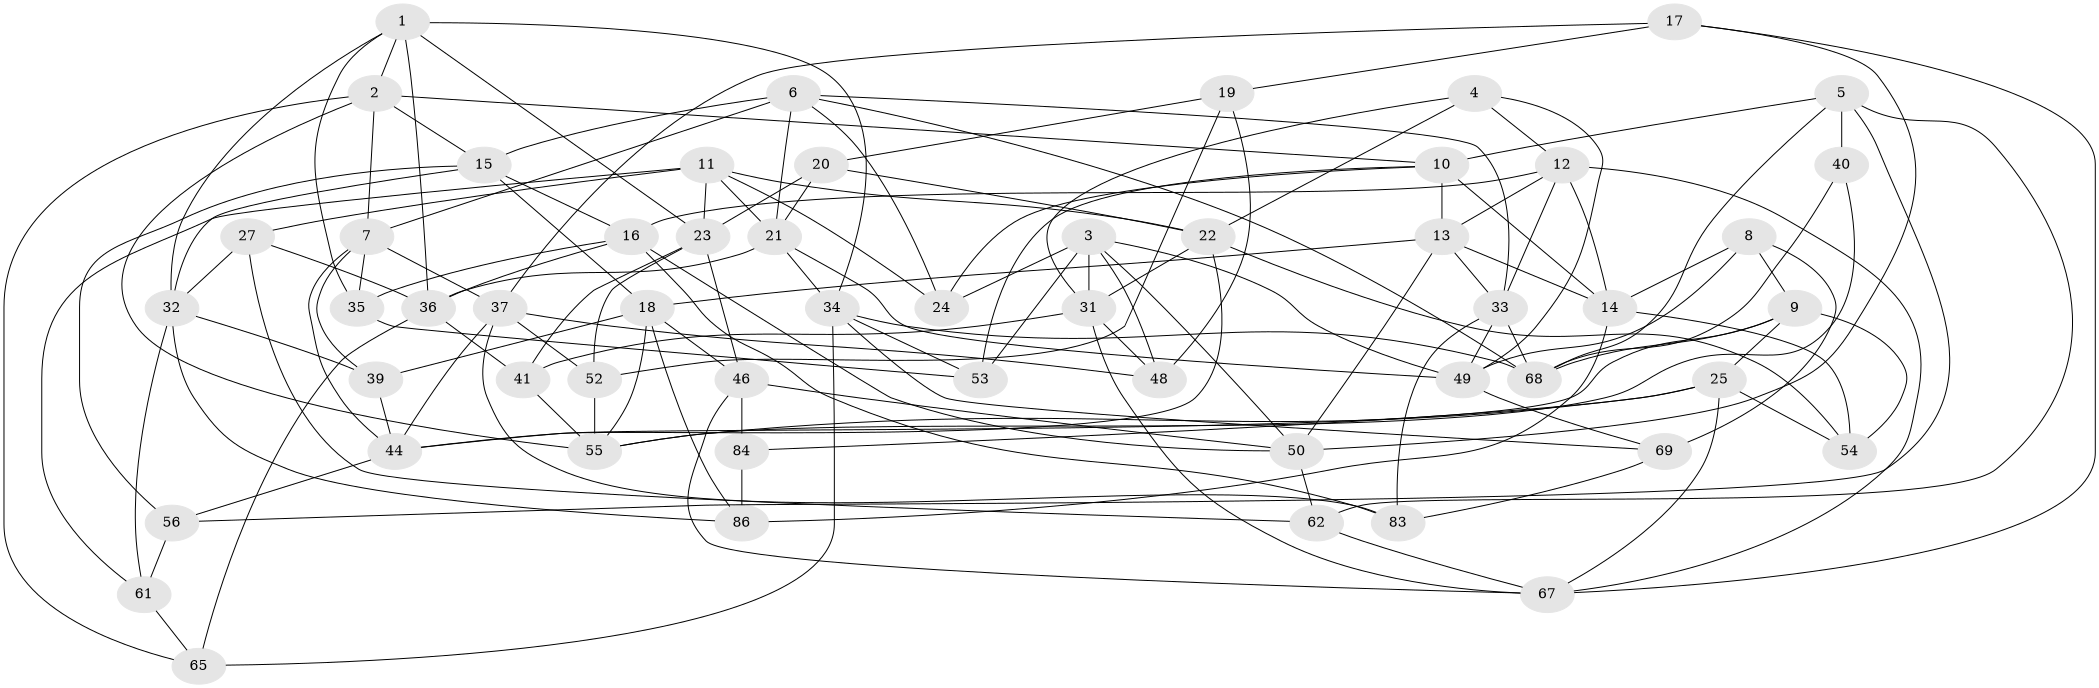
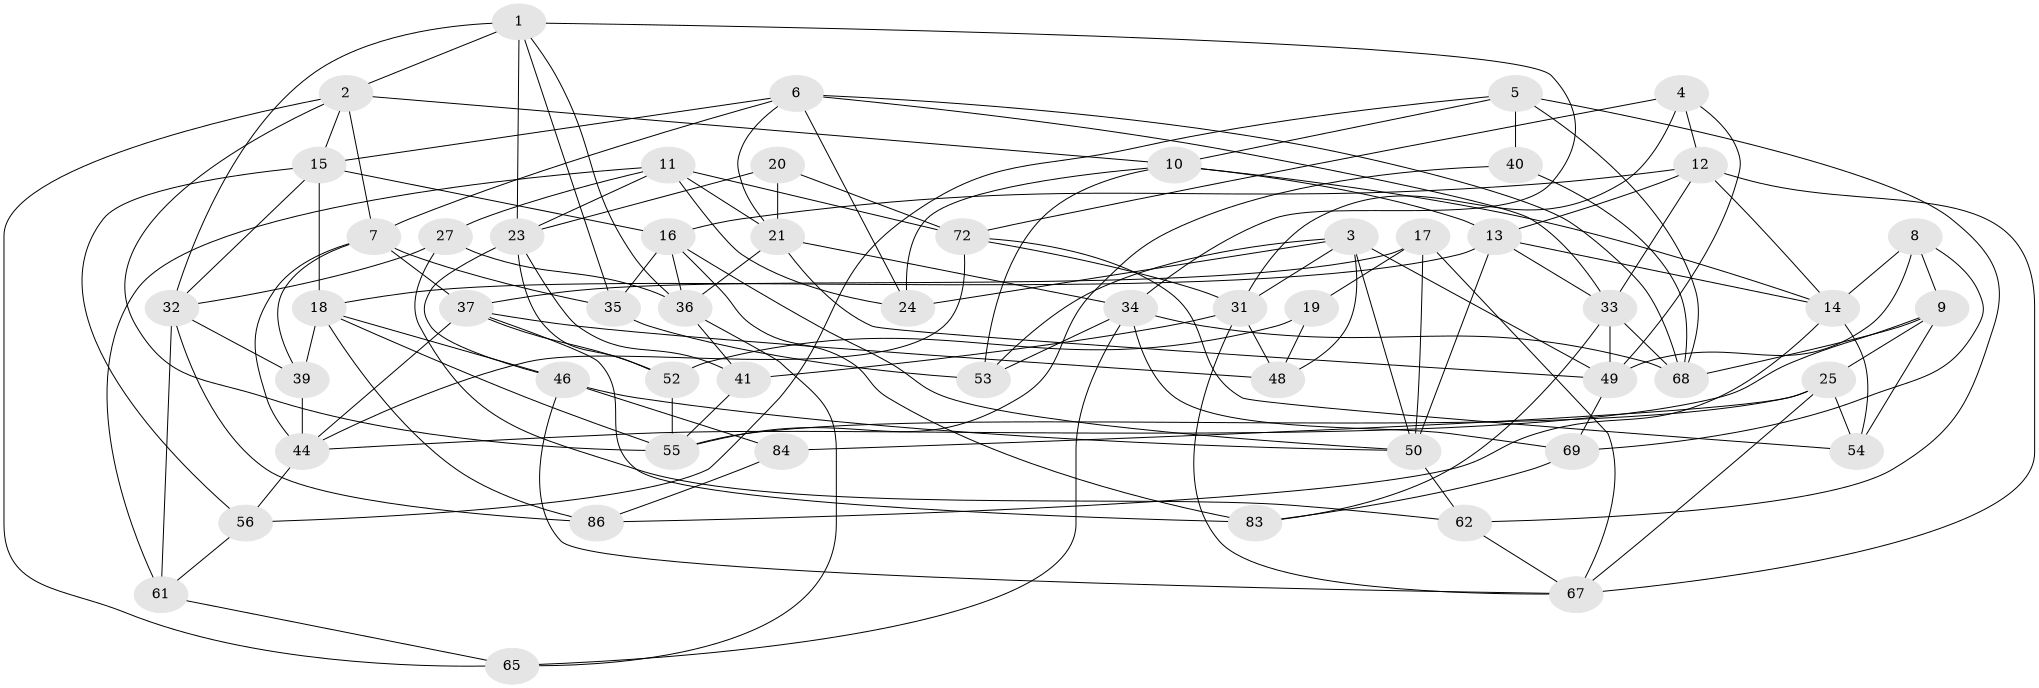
edge "19" -- "20": removed
node "22": label "22" -> "72"
